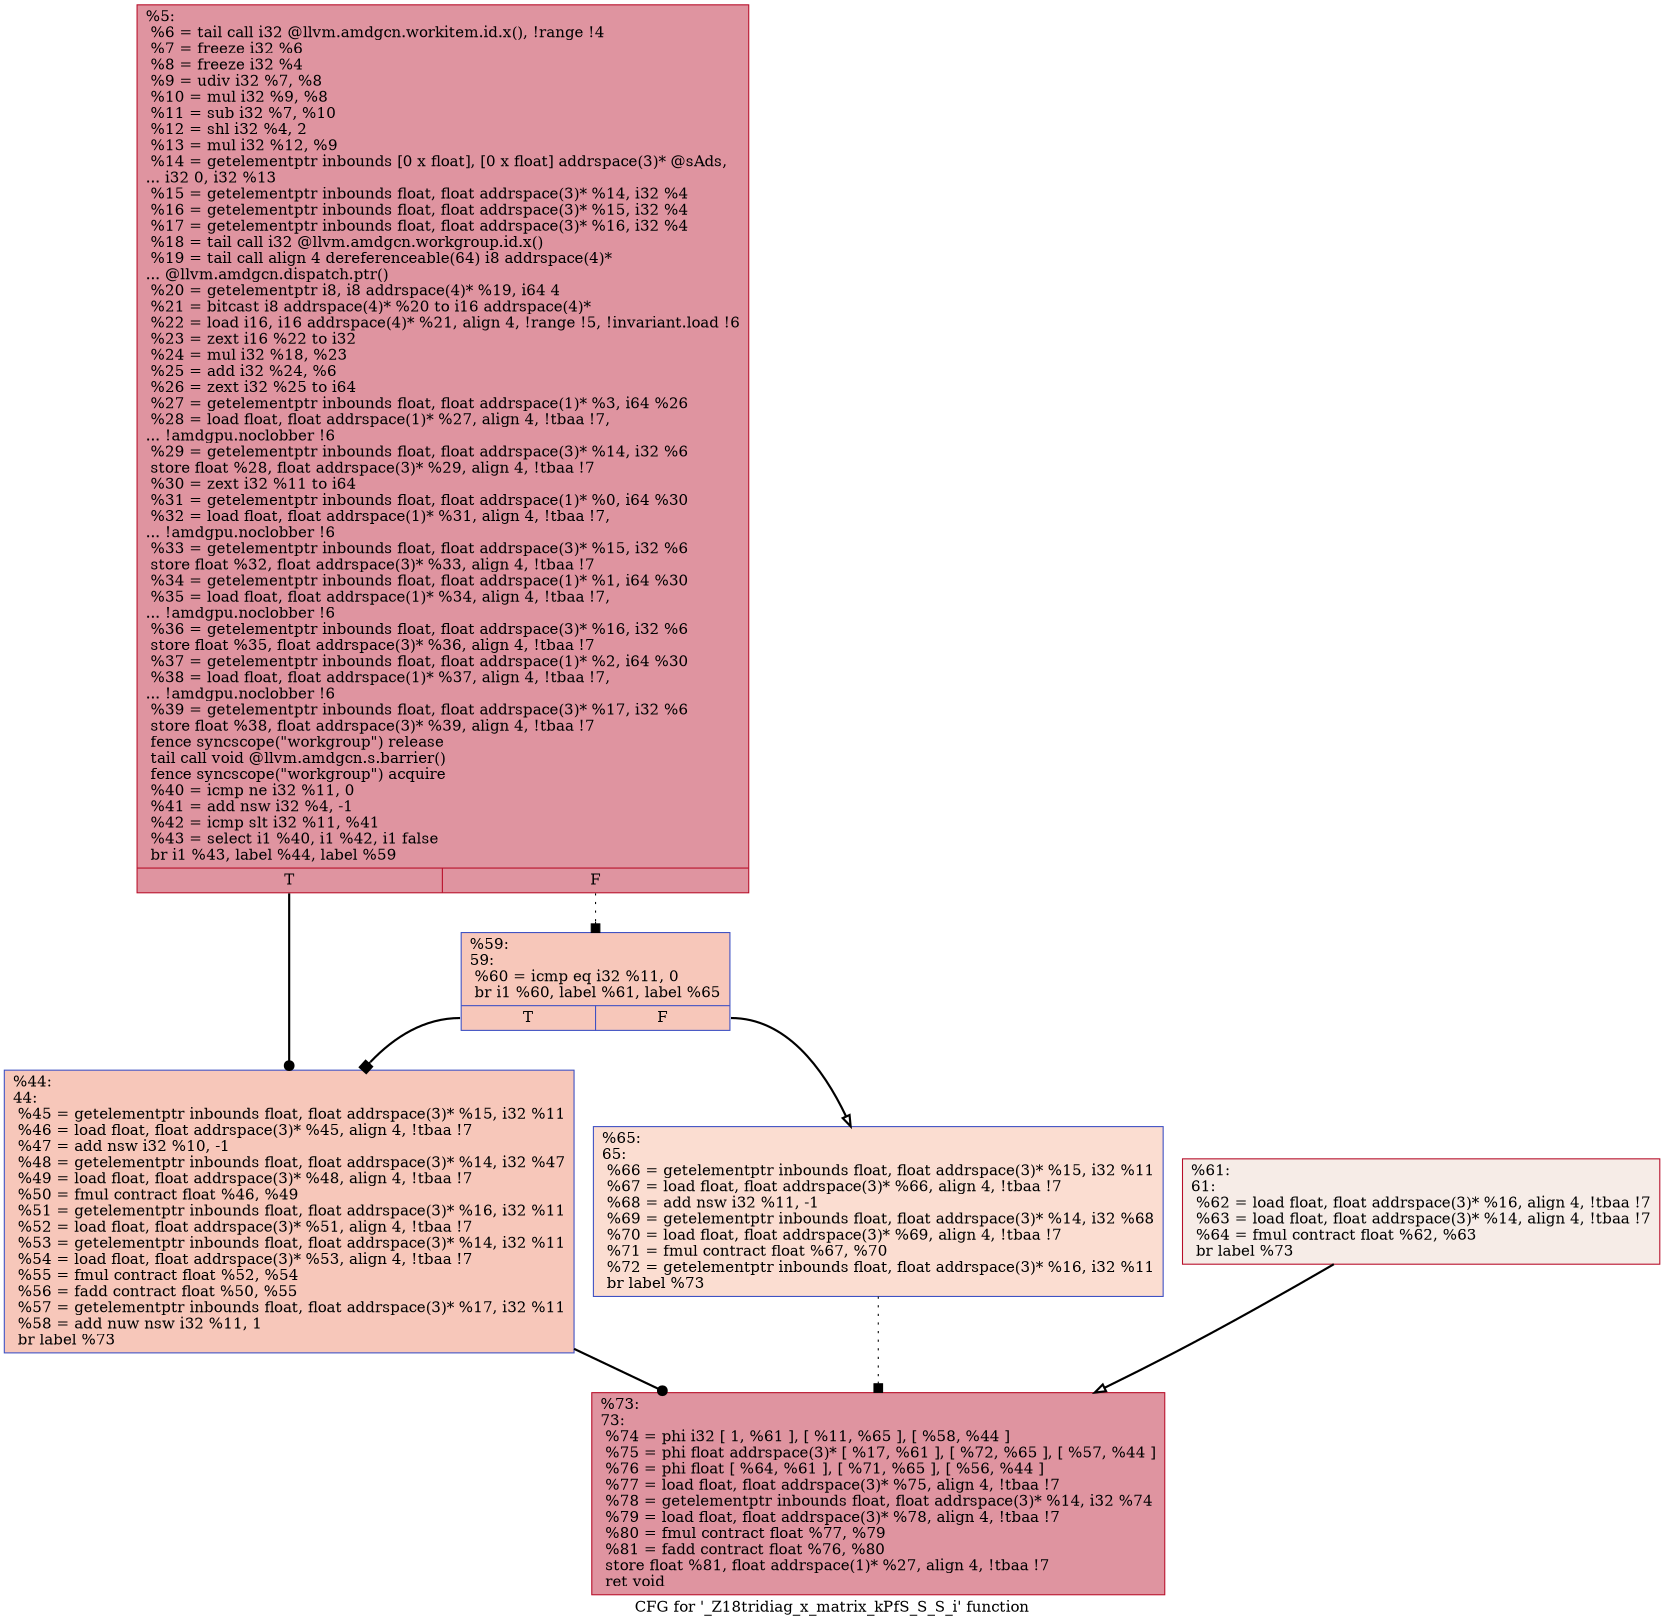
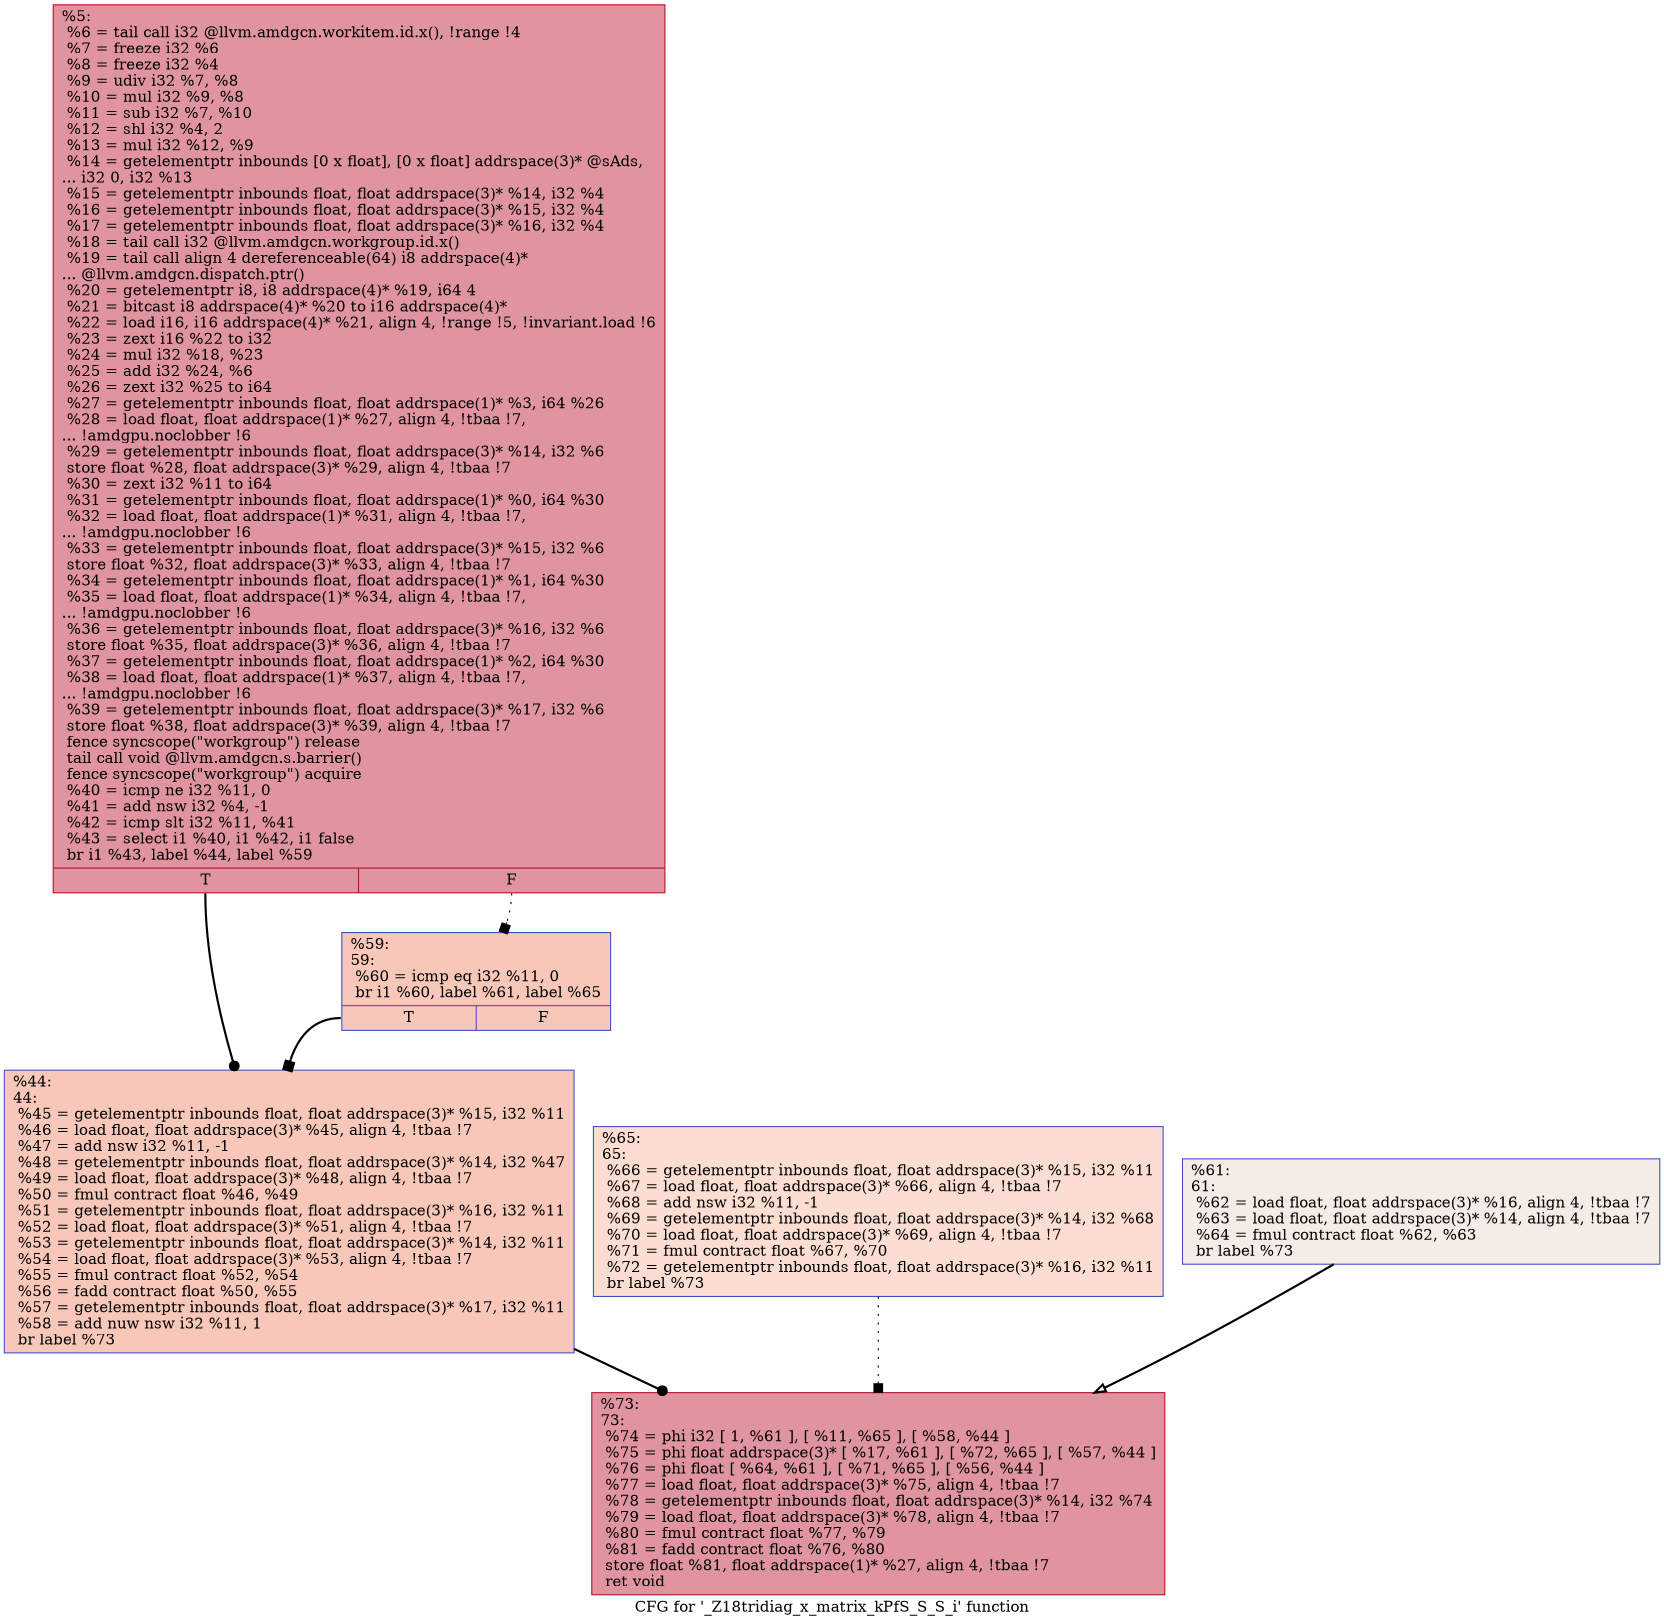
edge "%59:" -> "%65:": removed
node "%44:": text "%47 = add nsw i32 %10, -1" -> "%47 = add nsw i32 %11, -1"
node "%61:": color #b70d28ff -> #3d50c3ff
